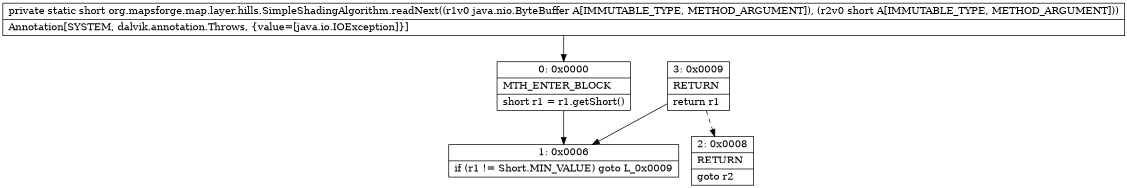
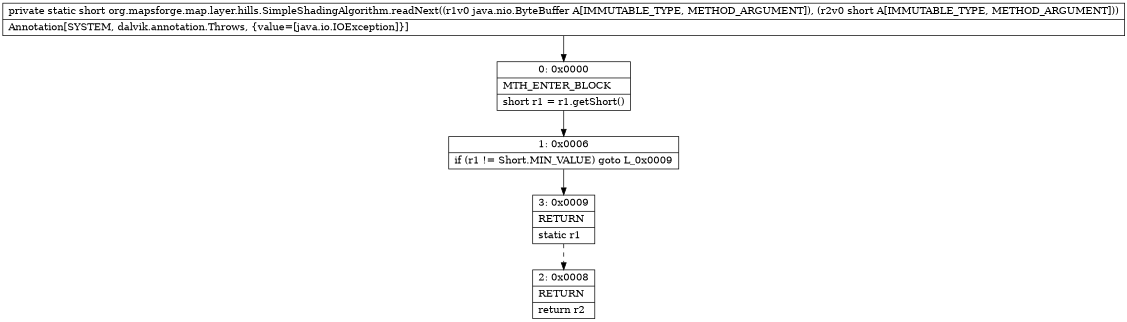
node "3: 0x0009": text "return r1" -> "static r1"
edge "3: 0x0009" -> "1: 0x0006": reversed
node "2: 0x0008": text "goto r2" -> "return r2"
